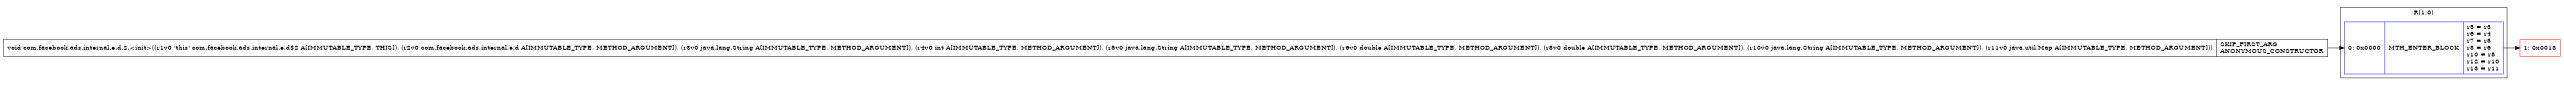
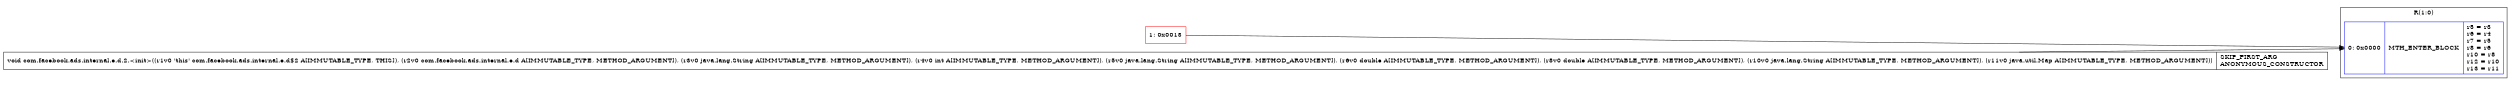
edge "0: 0x0000" -> "1: 0x0013": reversed
